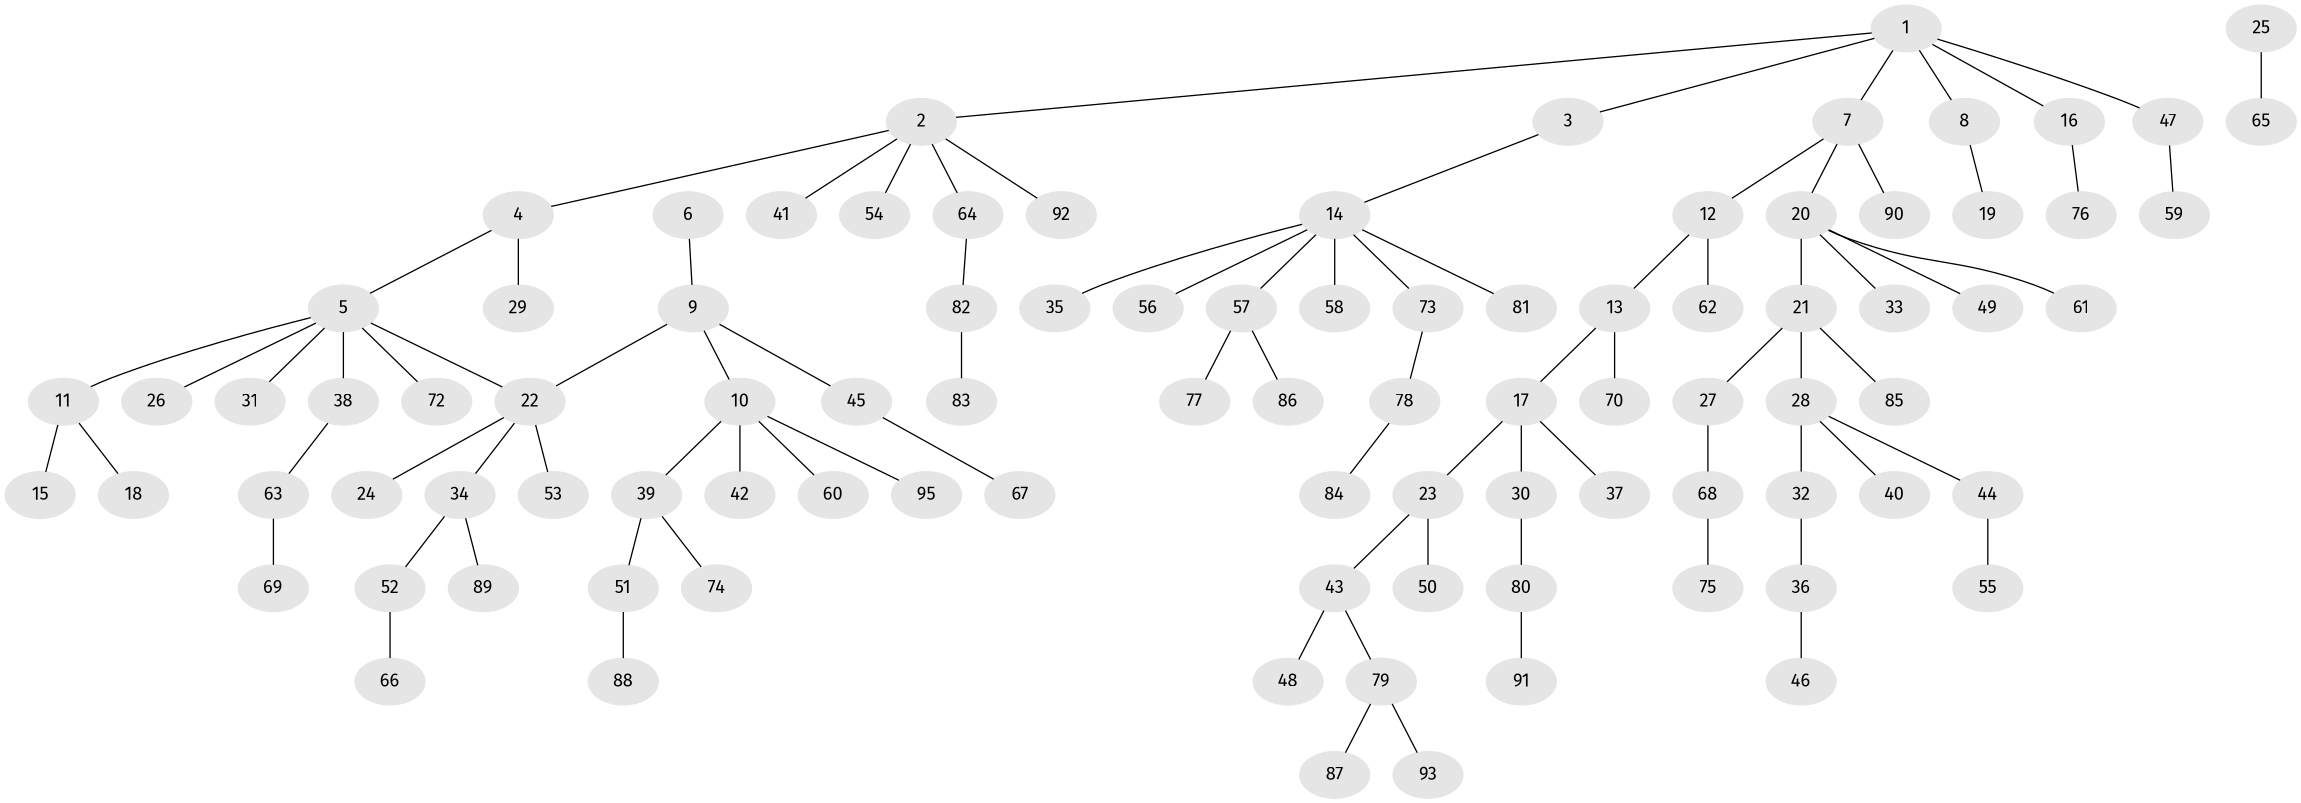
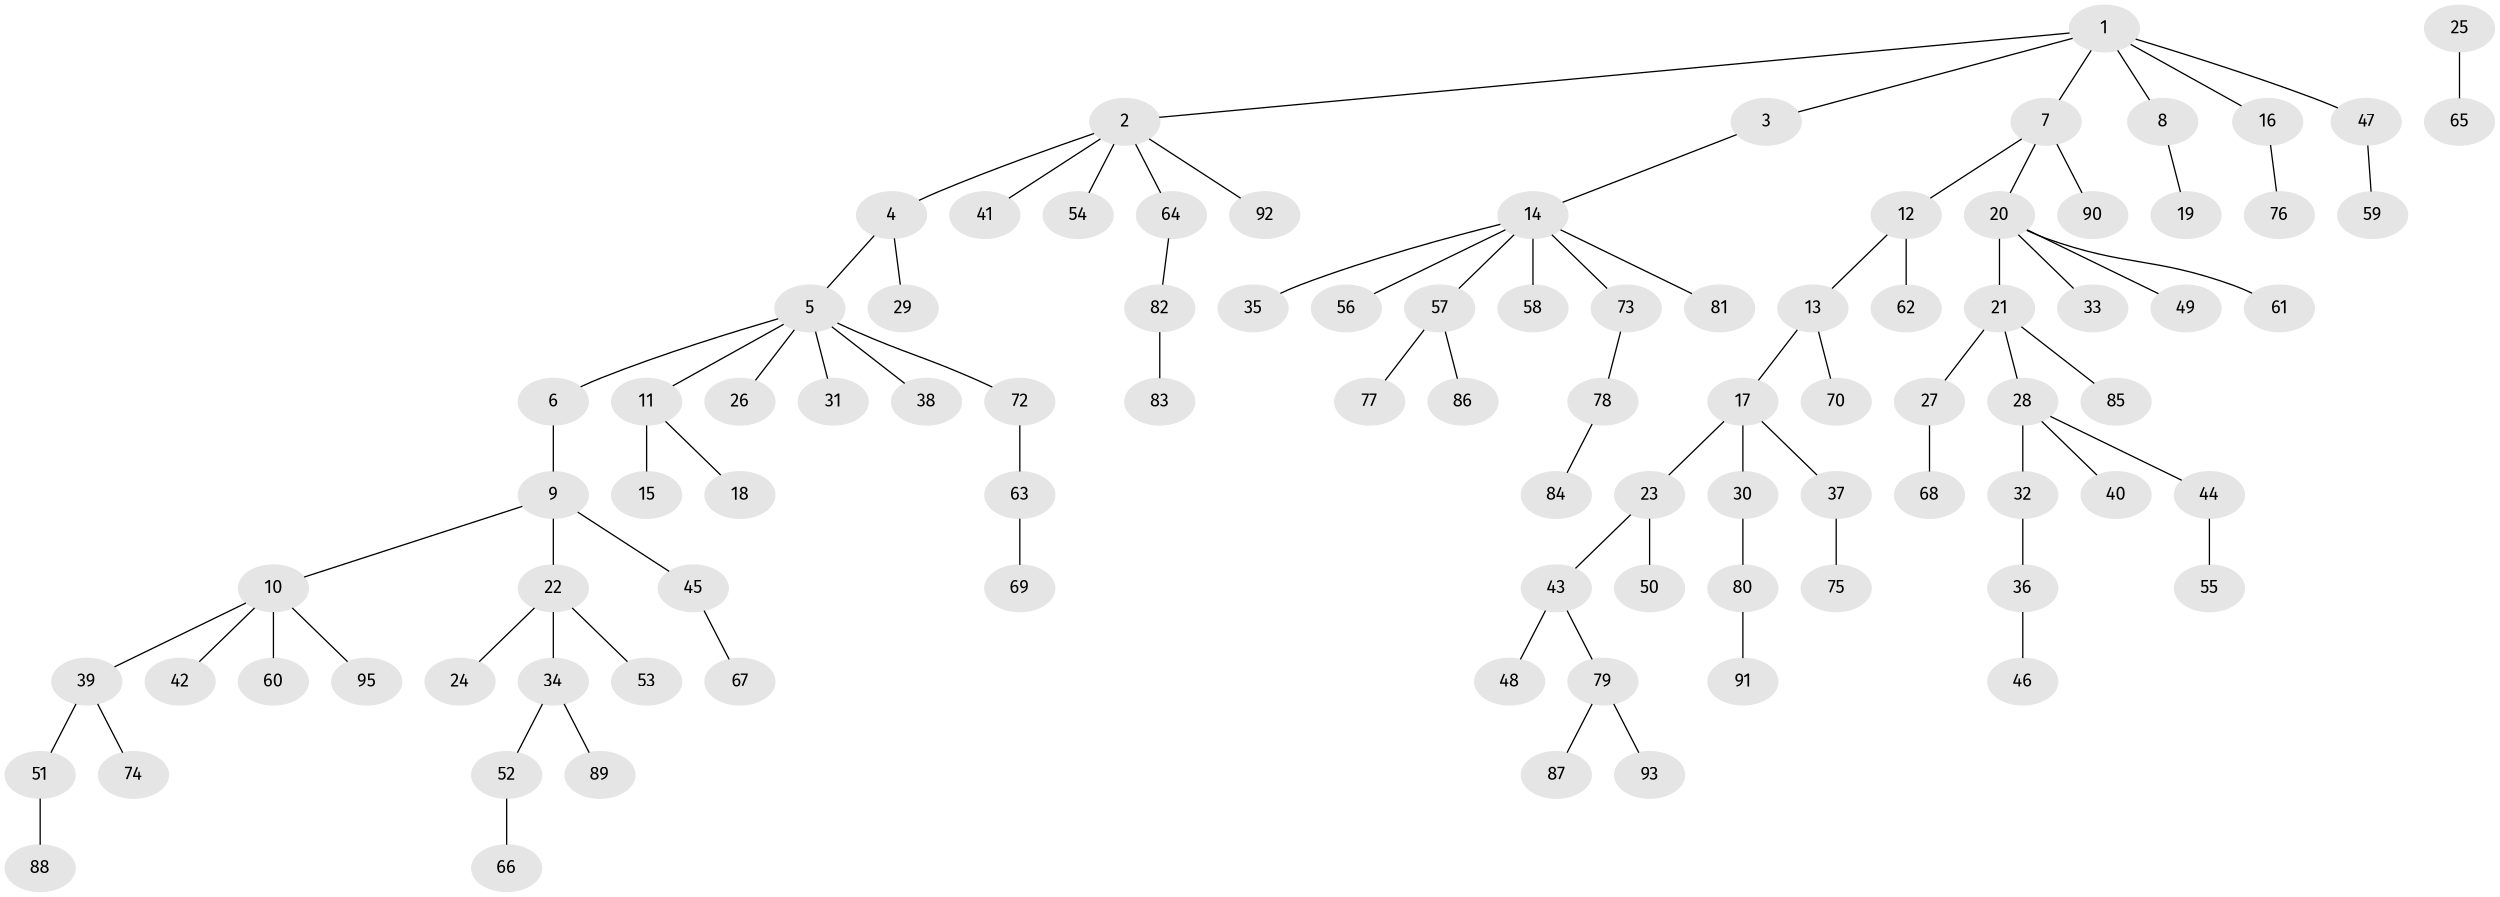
edge "5" -- "22": now "5" -- "6"
edge "38" -- "63": now "72" -- "63"
edge "68" -- "75": now "37" -- "75"
